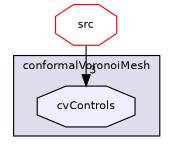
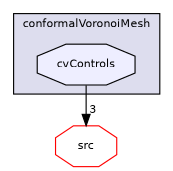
edge "src" -> "cvControls": reversed
